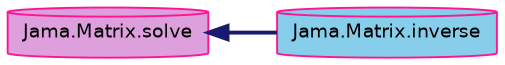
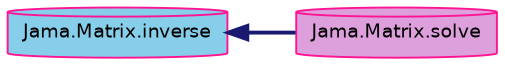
edge "Jama.Matrix.inverse" -> "Jama.Matrix.solve": reversed
